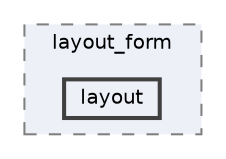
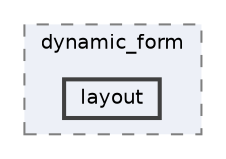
cluster "layout_form": label "layout_form" -> "dynamic_form"
